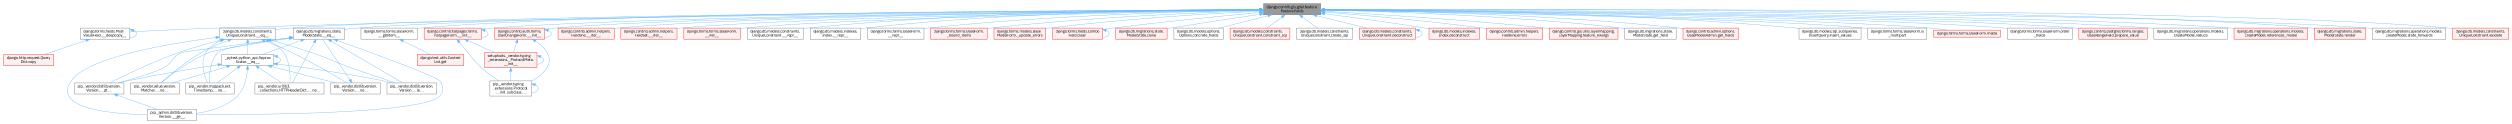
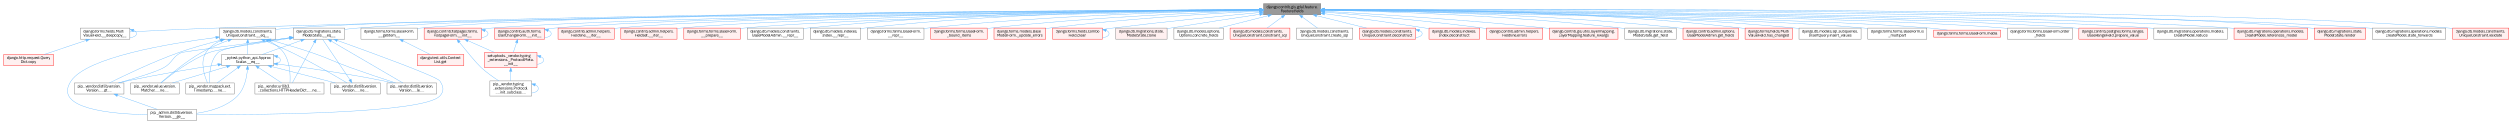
node "django.forms.forms.BaseForm. __iter__": label "django.forms.forms.BaseForm. __iter__" -> "django.forms.forms.BaseForm. __prepare__"
node "django.db.models.constraints. UniqueConstraint.__repr__": label "django.db.models.constraints. UniqueConstraint.__repr__" -> "django.db.models.constraints. BaseModelAdmin.__repr__"
node "django.db.migrations.state. ModelState.clone": color red -> grey40
node "django.forms.fields.Multi ValueField.has_changed": added
edge "pip._vendor.typing _extensions.Protocol. __init_subclass__" -> "django.contrib.auth.forms. UserChangeForm.__init__": removed
